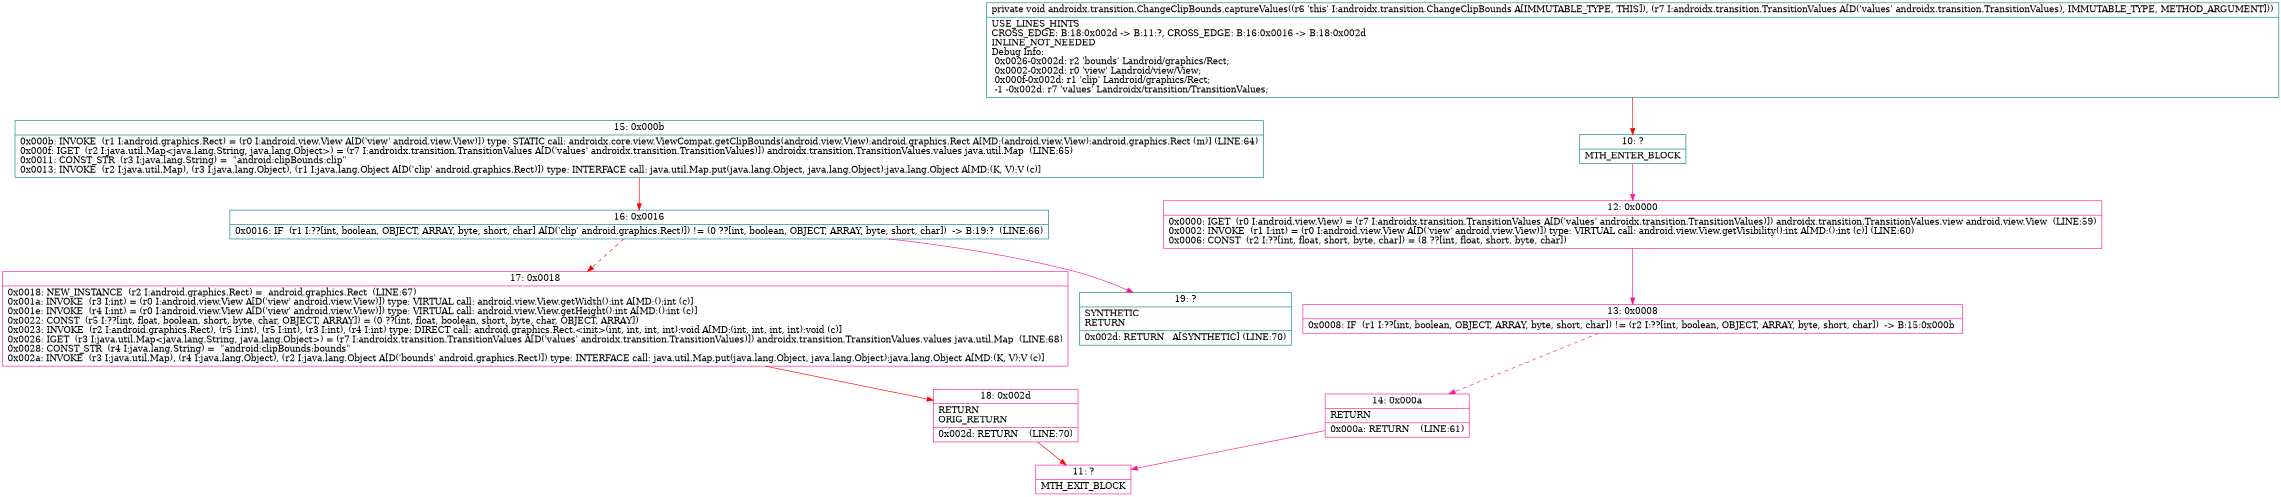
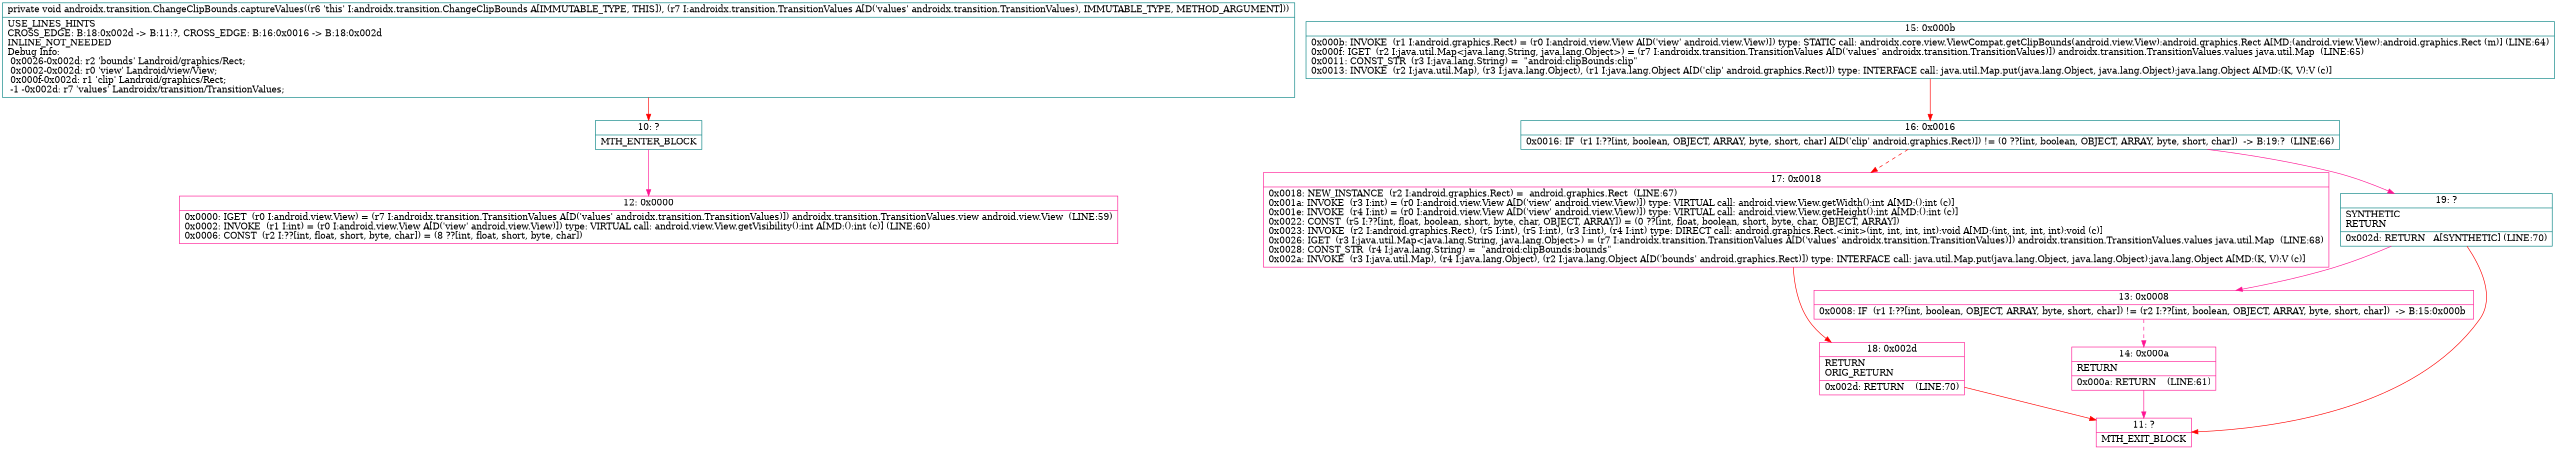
edge "12: 0x0000" -> "13: 0x0008": now "19: ?" -> "13: 0x0008"
edge "19: ?" -> "11: ?": added
